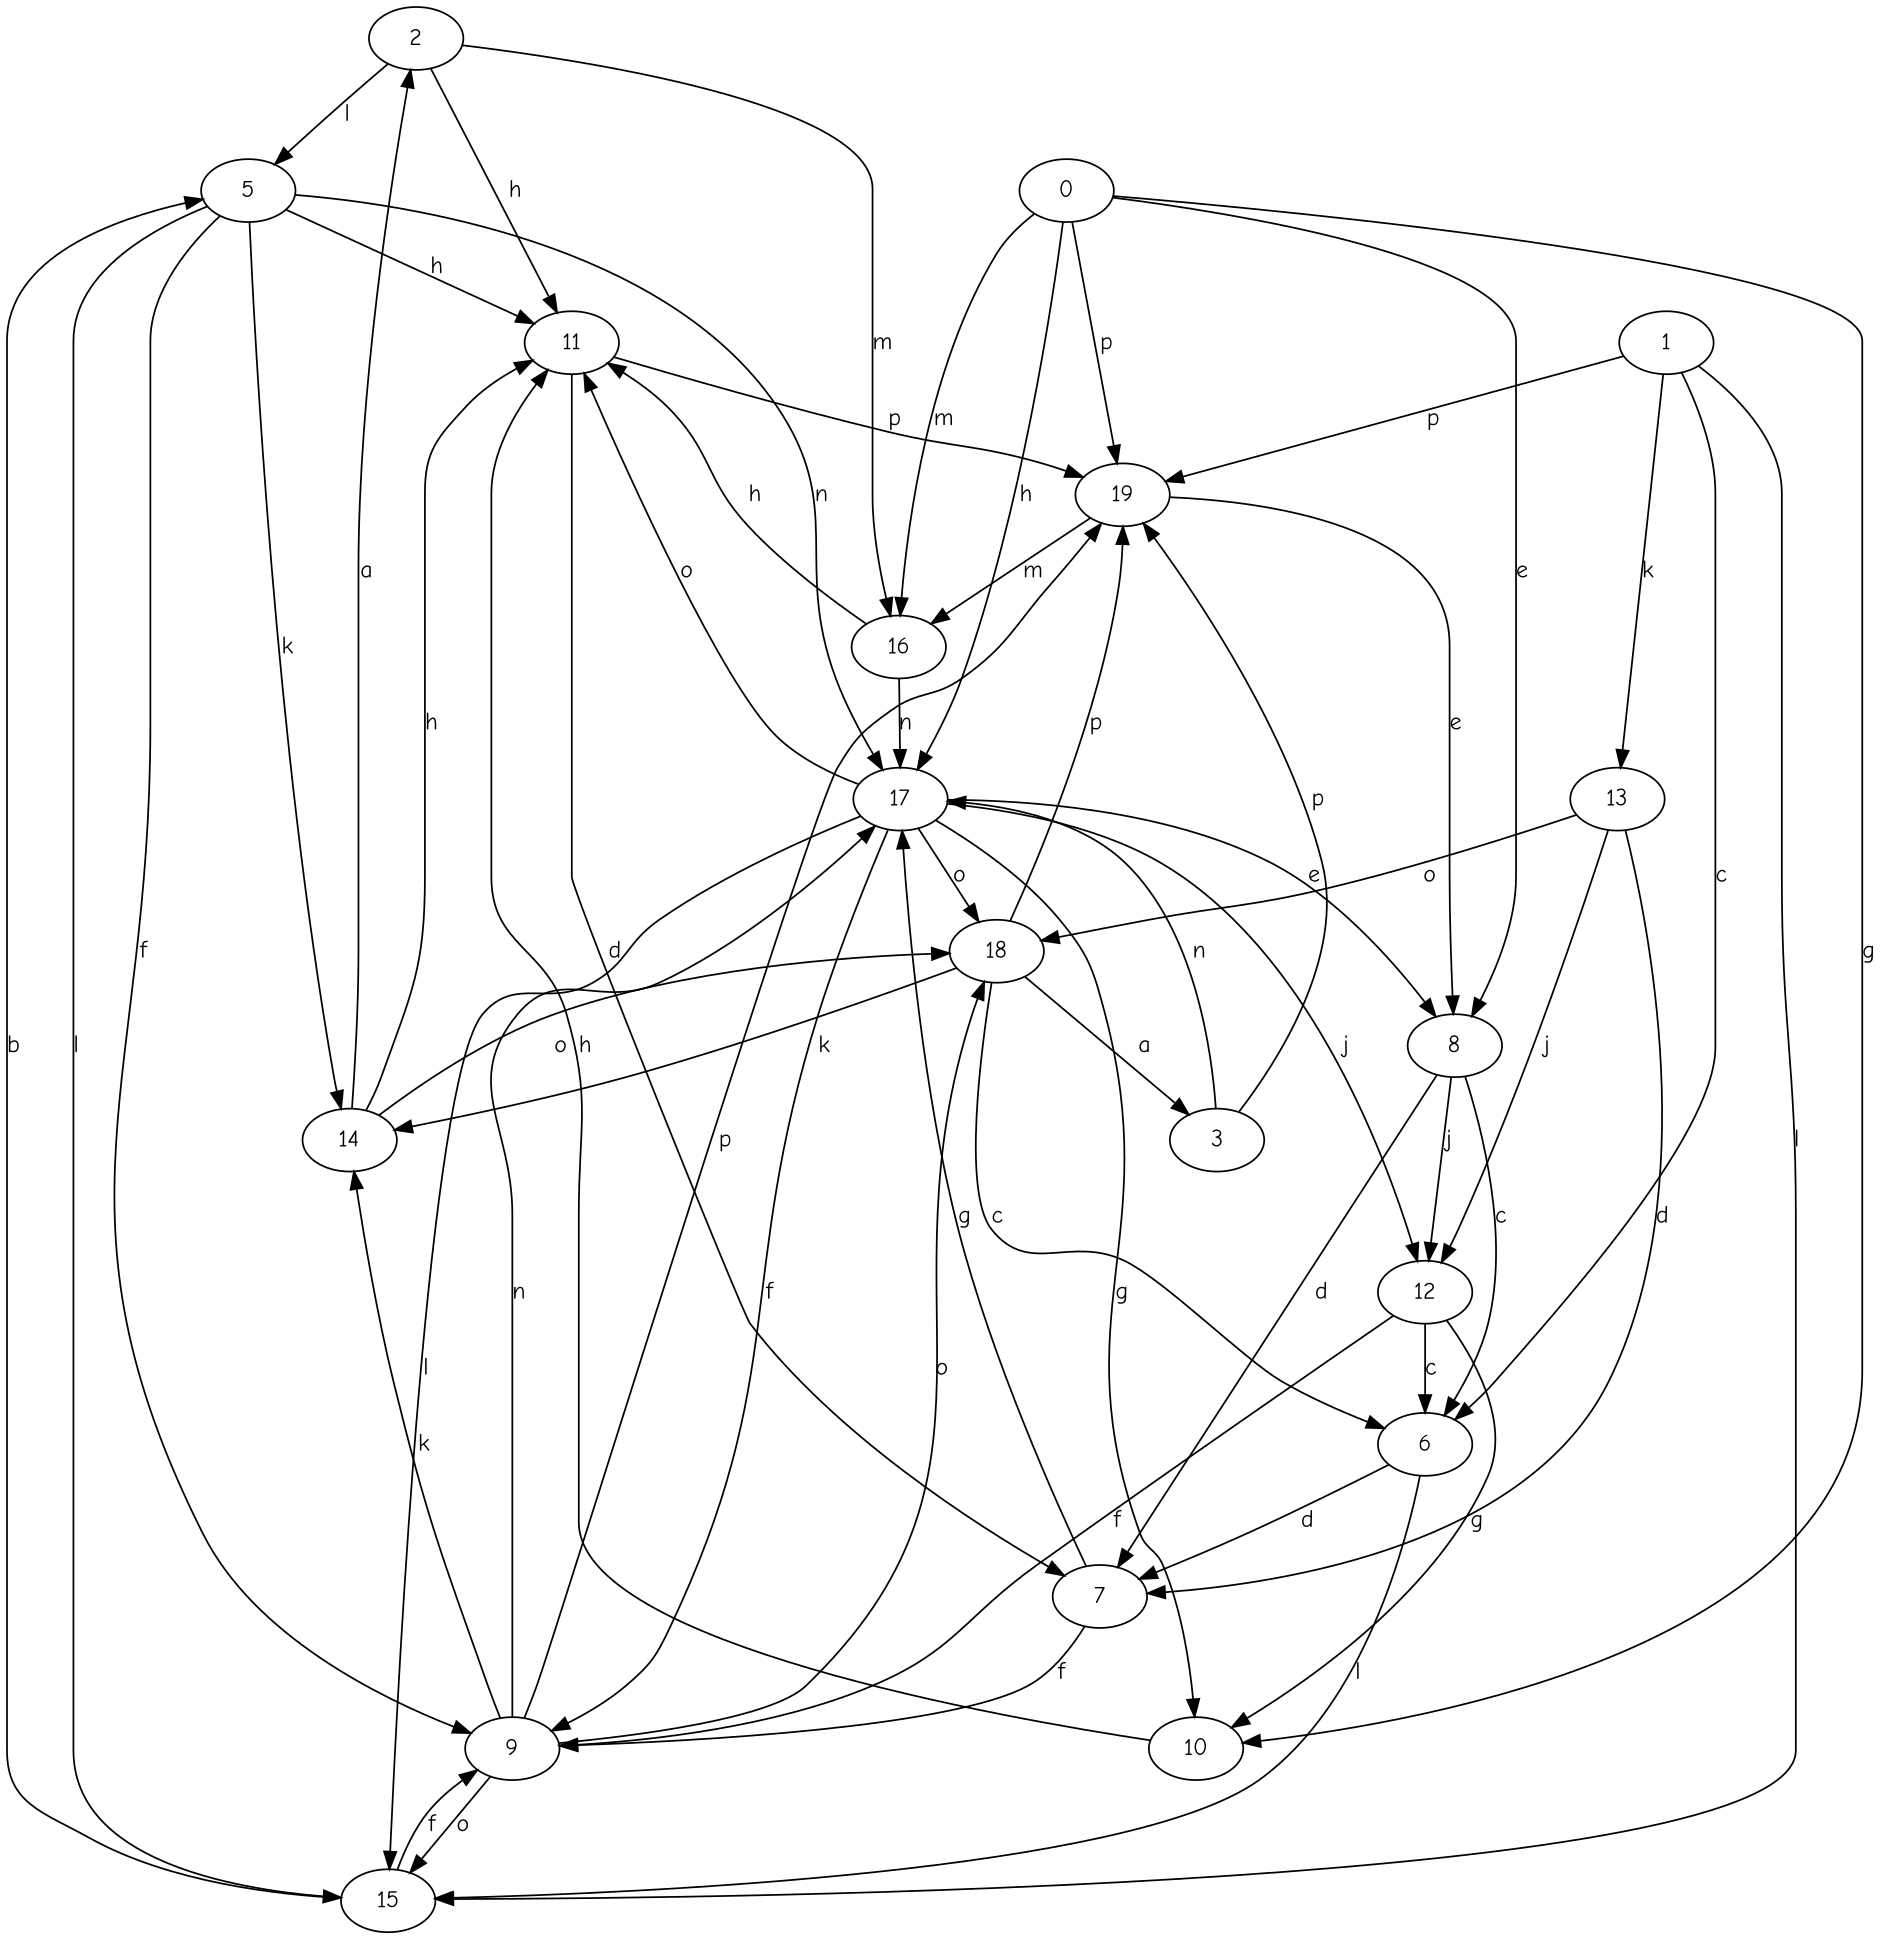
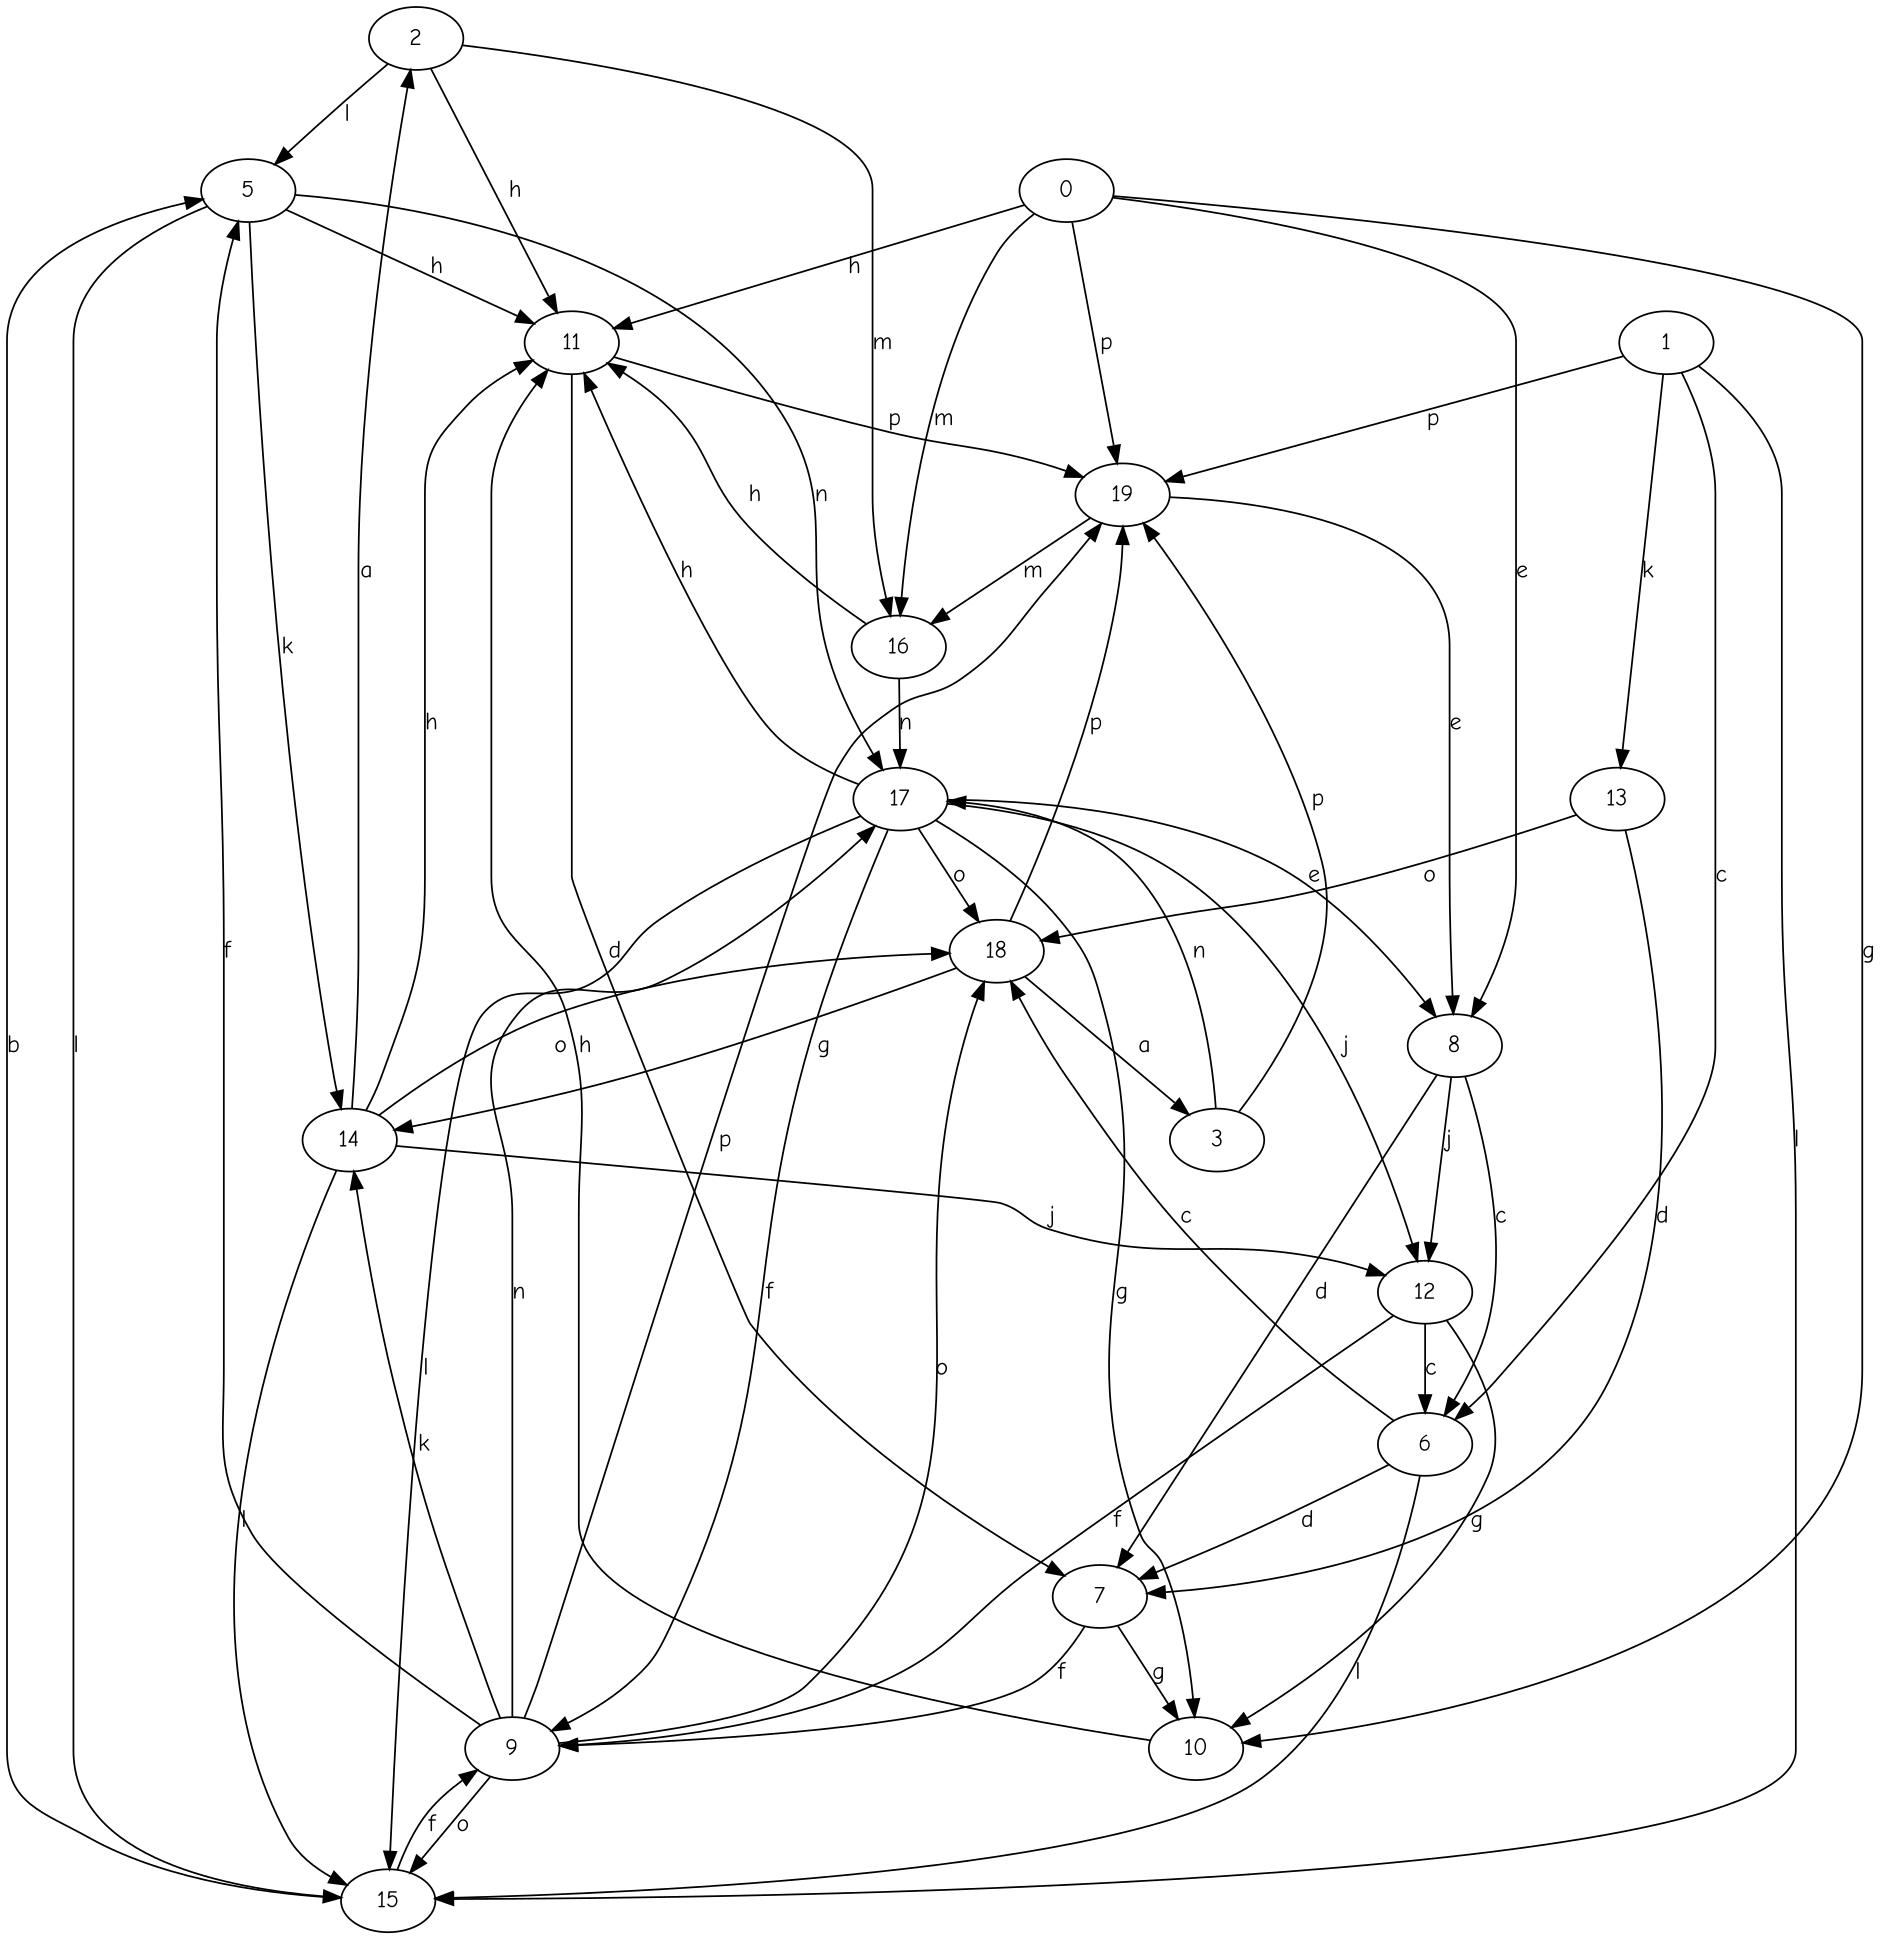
edge "0" -> "17": now "0" -> "11"
edge "17" -> "11": label "o" -> "h"
edge "5" -> "9": reversed
edge "13" -> "12": now "14" -> "12"
edge "18" -> "14": label "k" -> "g"
edge "7" -> "17": now "7" -> "10"
edge "18" -> "6": reversed
edge "14" -> "15": added, label "l"
